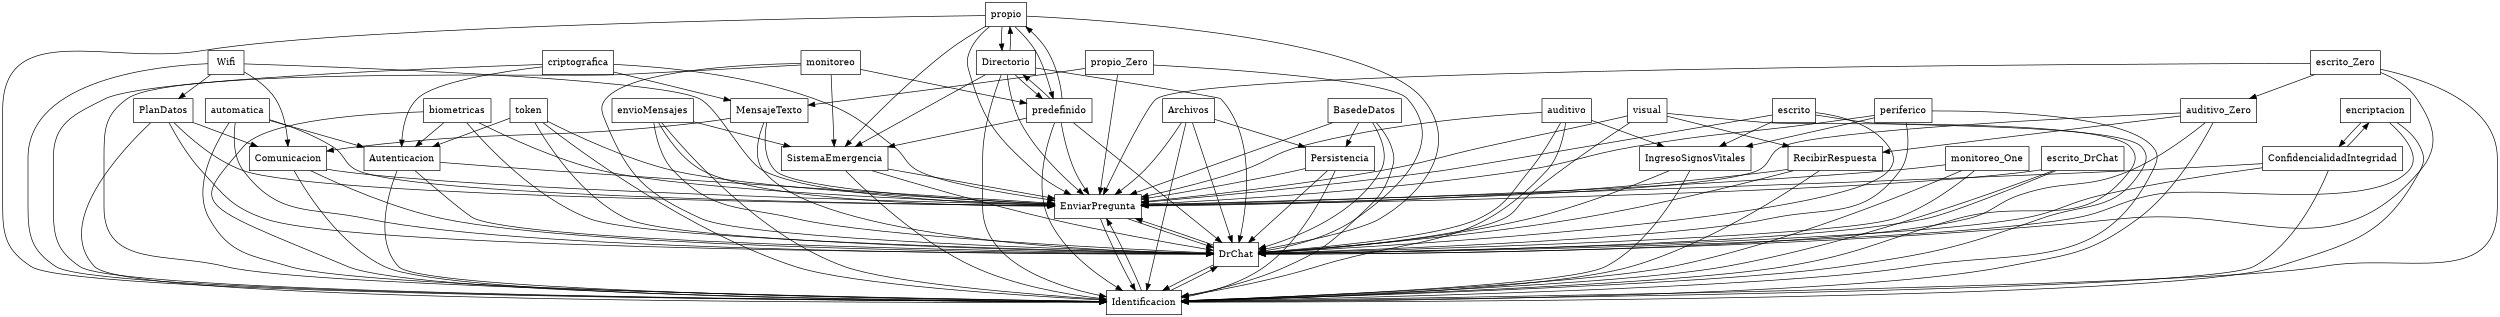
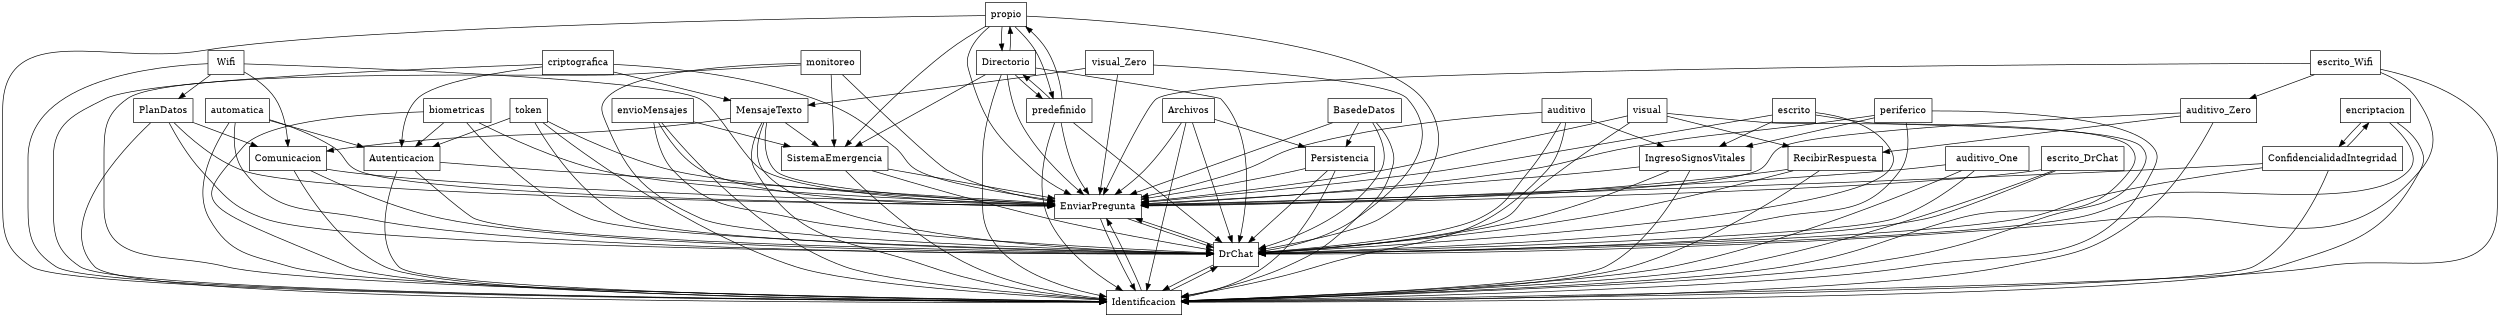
node "propio_Zero": label "propio_Zero" -> "visual_Zero"
node "escrito_Zero": label "escrito_Zero" -> "escrito_Wifi"
edge "monitoreo" -> "predefinido": now "monitoreo" -> "EnviarPregunta"
edge "predefinido" -> "SistemaEmergencia": now "MensajeTexto" -> "SistemaEmergencia"
node "monitoreo_One": label "monitoreo_One" -> "auditivo_One"
edge "IngresoSignosVitales" -> "EnviarPregunta": added
edge "auditivo_Zero" -> "DrChat": removed
edge "MensajeTexto" -> "Identificacion": added
